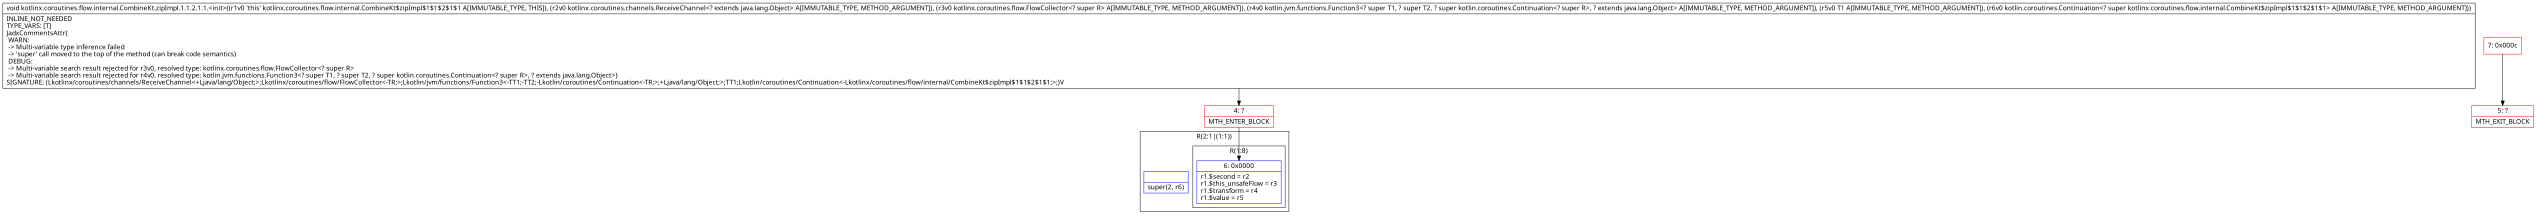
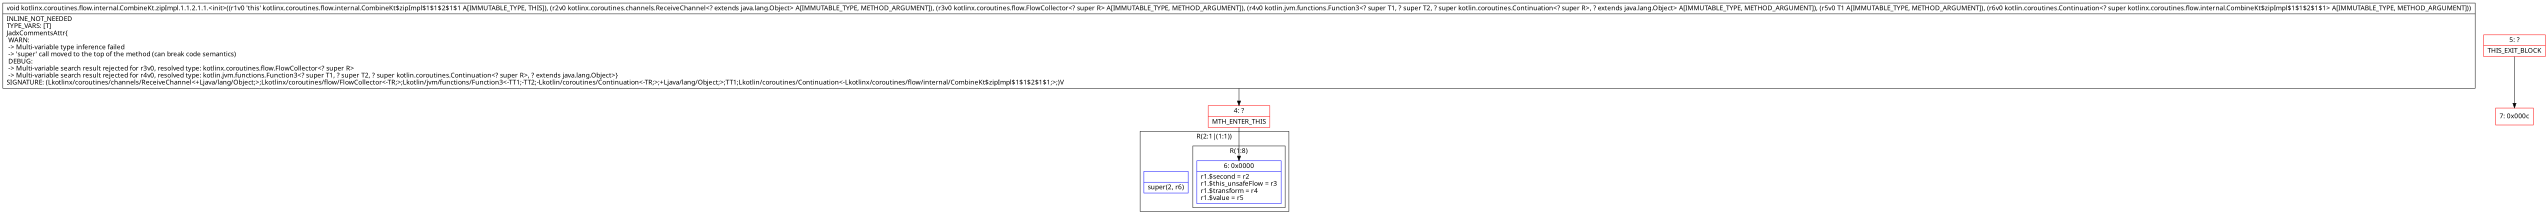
edge "7: 0x000c" -> "5: ?": reversed
node "4: ?": text "MTH_ENTER_BLOCK" -> "MTH_ENTER_THIS"
node "5: ?": text "MTH_EXIT_BLOCK" -> "THIS_EXIT_BLOCK"
